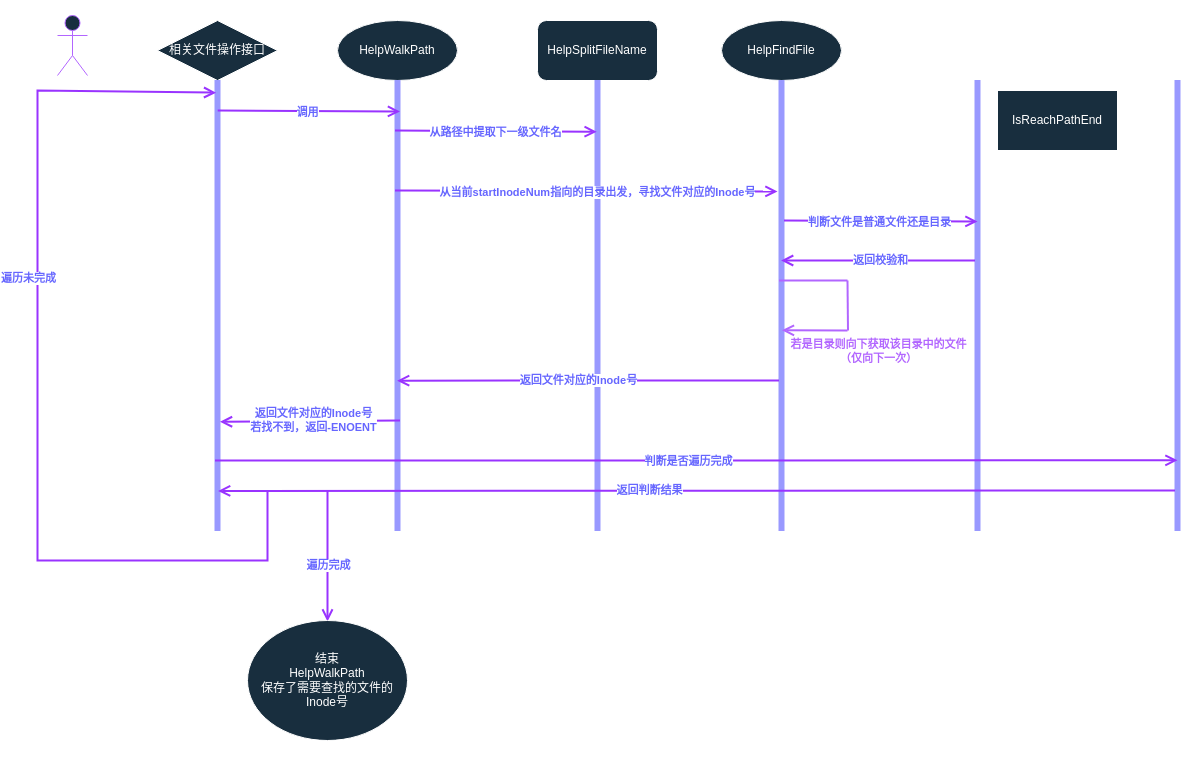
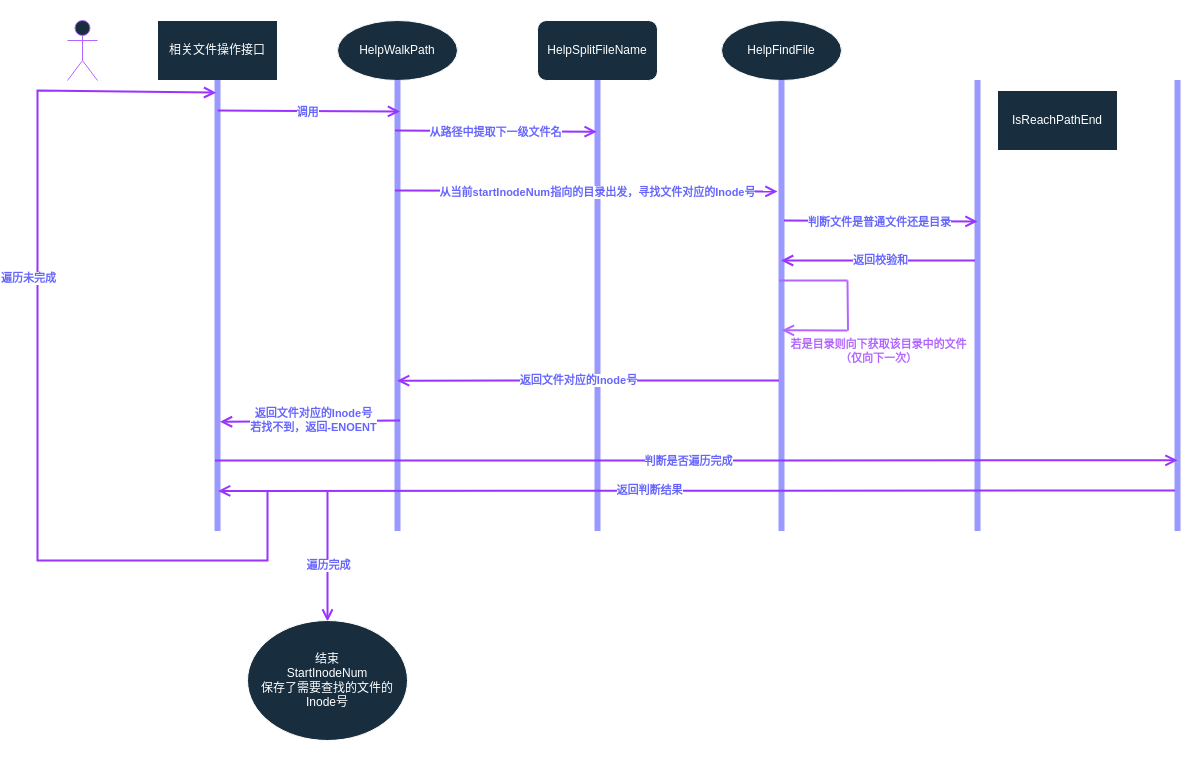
node "Actor": moved (73, 46) -> (83, 51)
node "相关文件操作接口": shape diamond -> rectangle
node "结束 HelpWalkPath 保存了需要查找的文件的Inode号": label "结束 HelpWalkPath 保存了需要查找的文件的Inode号" -> "结束 StartInodeNum 保存了需要查找的文件的Inode号"
